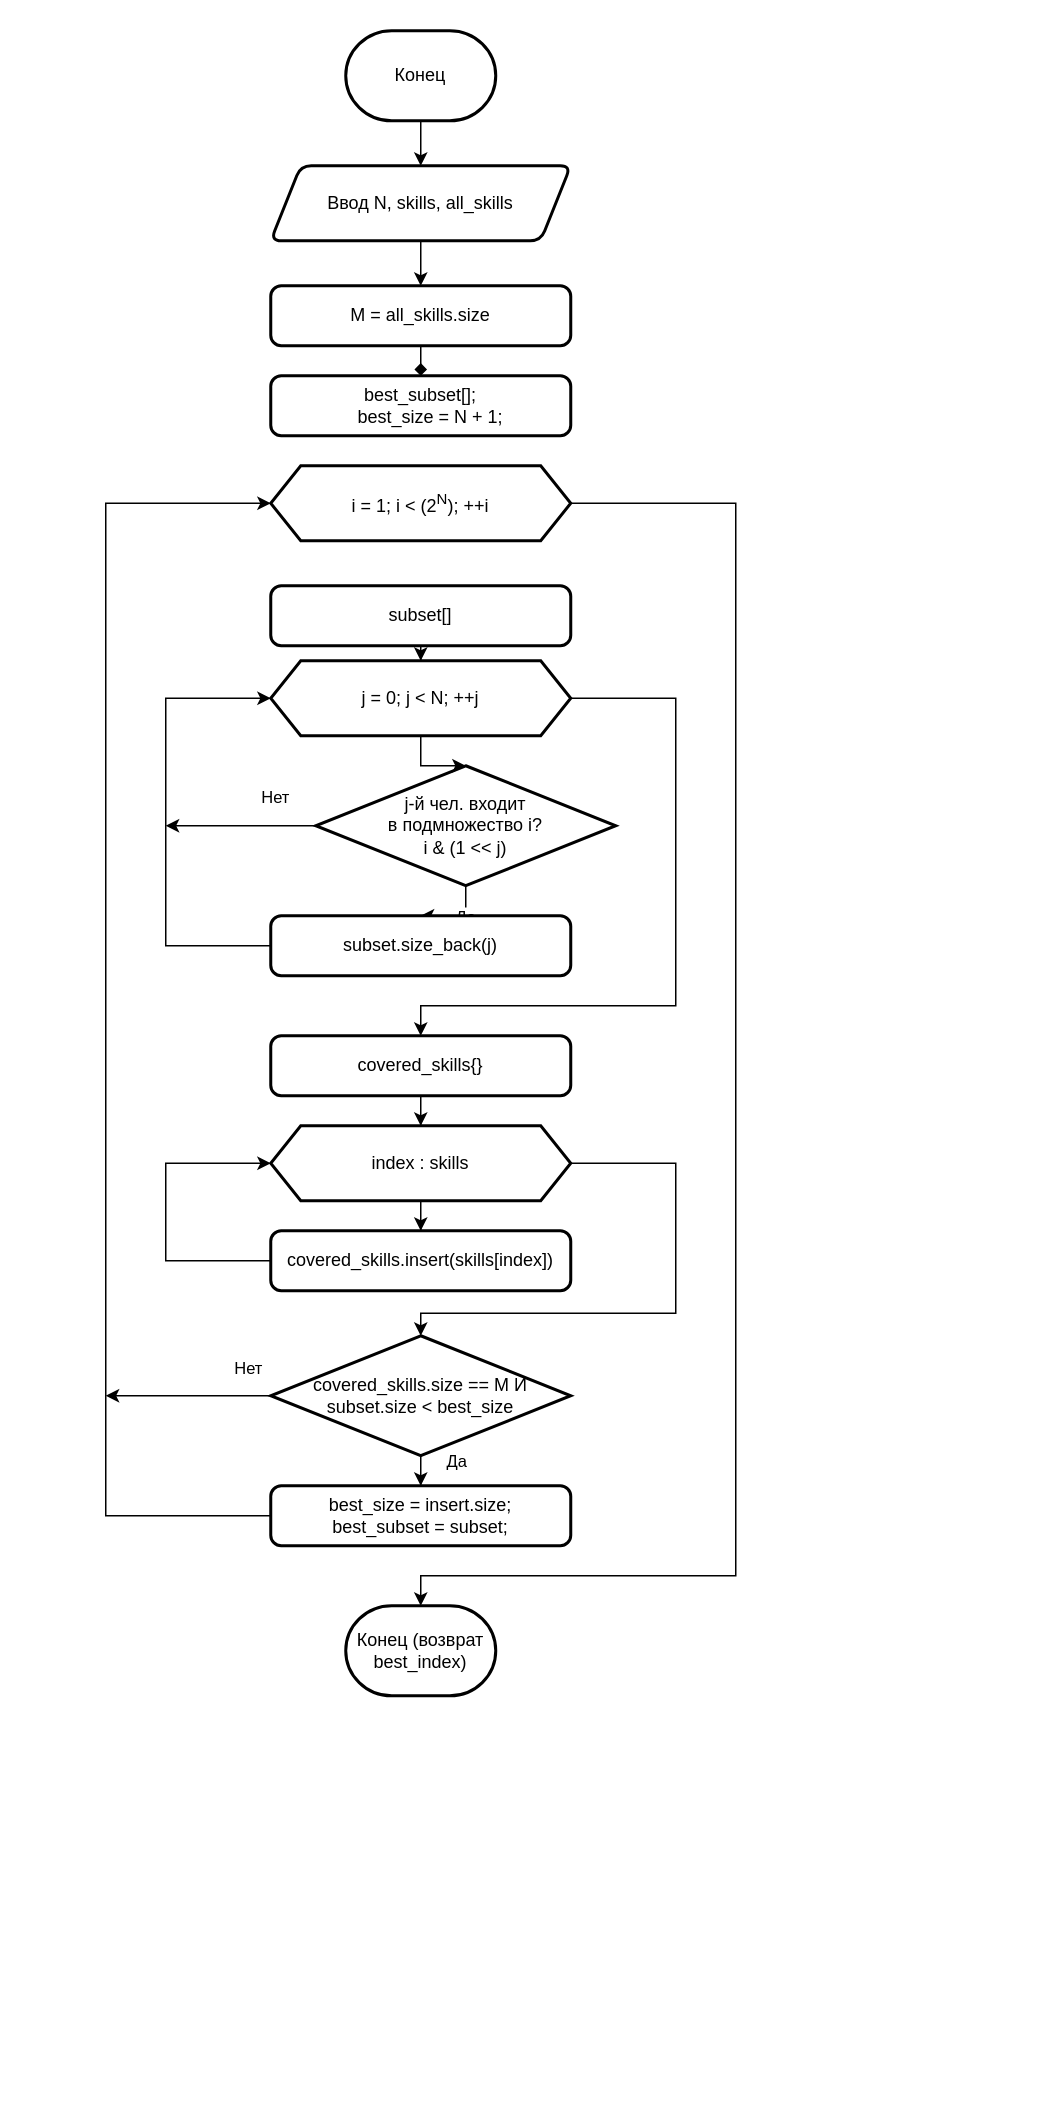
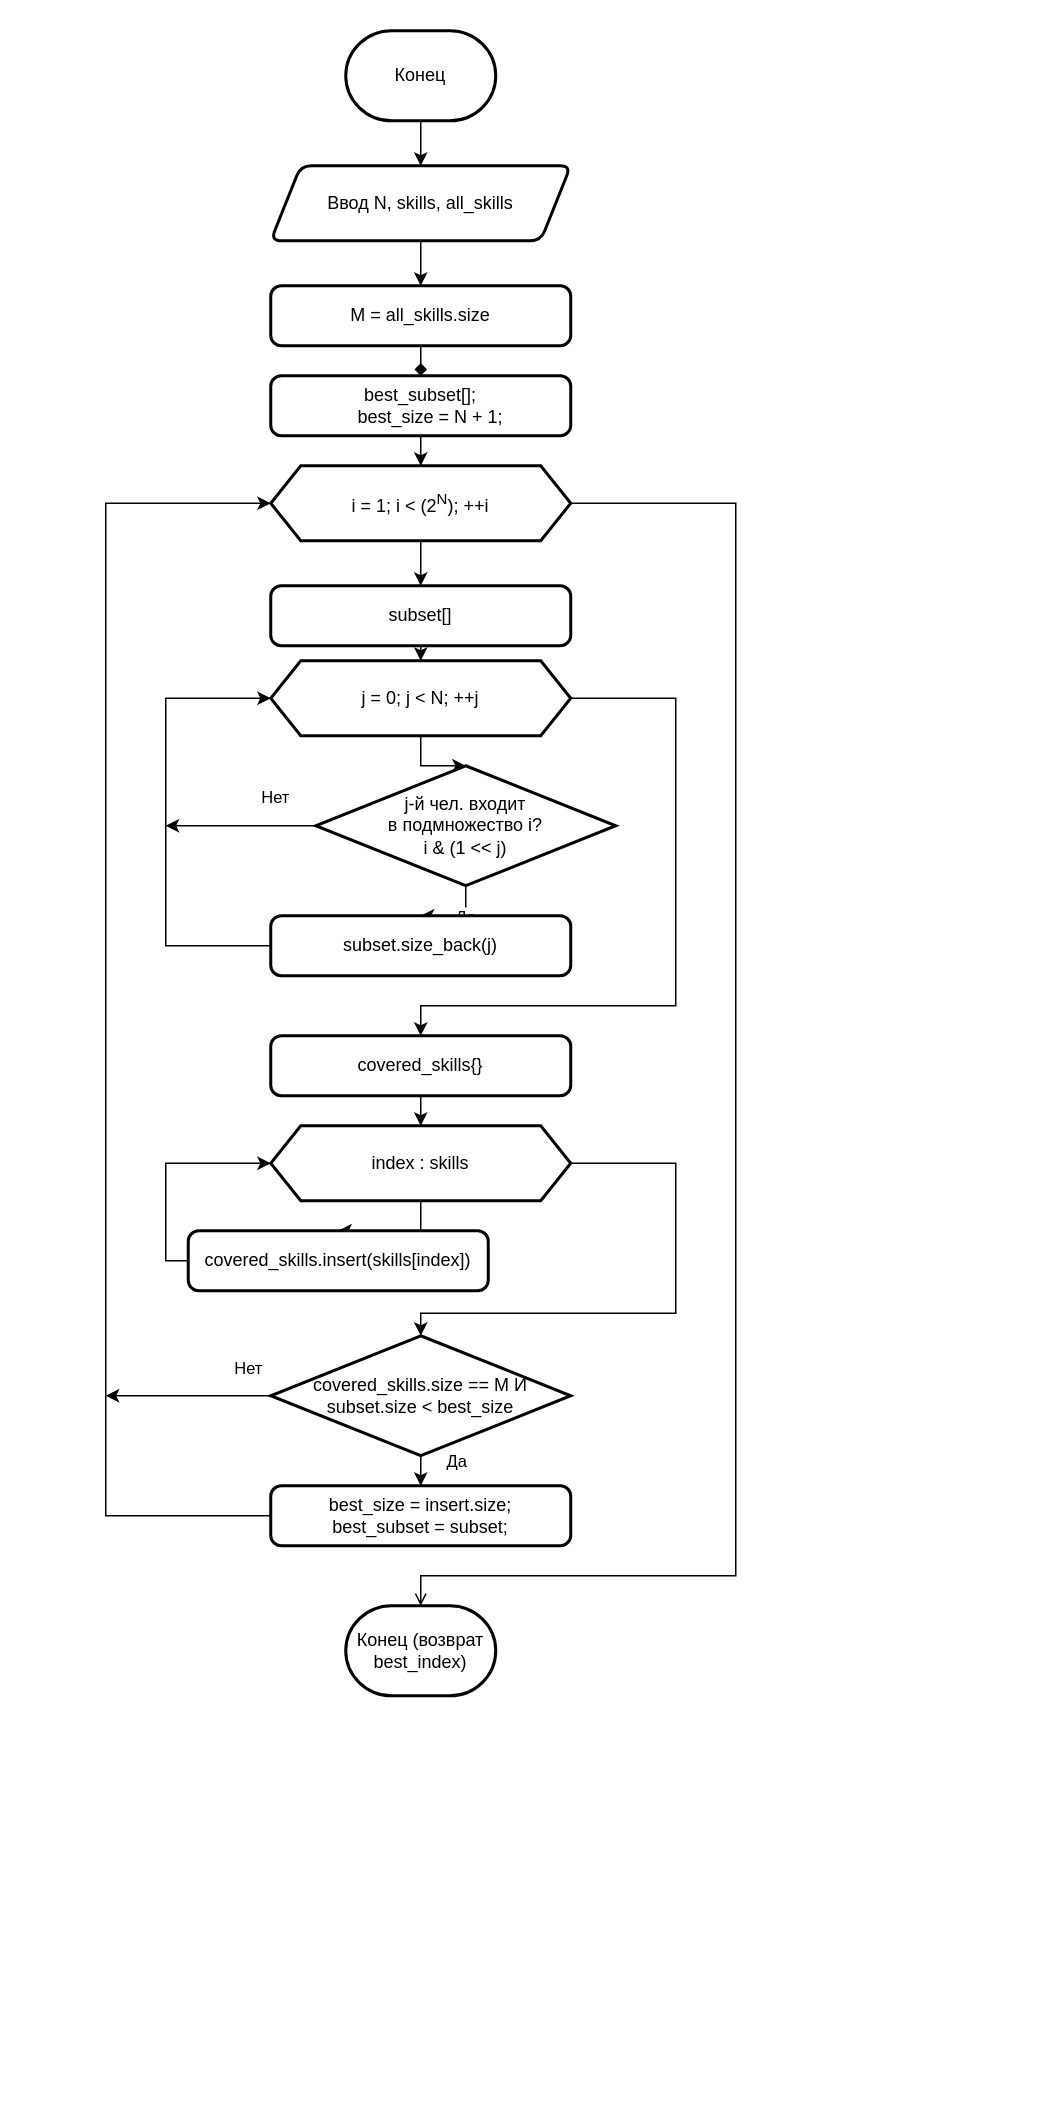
edge "best_subset[]; best_size = N + 1;" -> "i = 1; i < (2N); ++i": added
edge "i = 1; i < (2N); ++i" -> "subset[]": added
node "covered_skills.insert(skills[index])": moved (421, 1261) -> (338, 1261)
edge "i = 1; i < (2N); ++i" -> "Конец (возврат best_index)": arrowhead classic -> open
